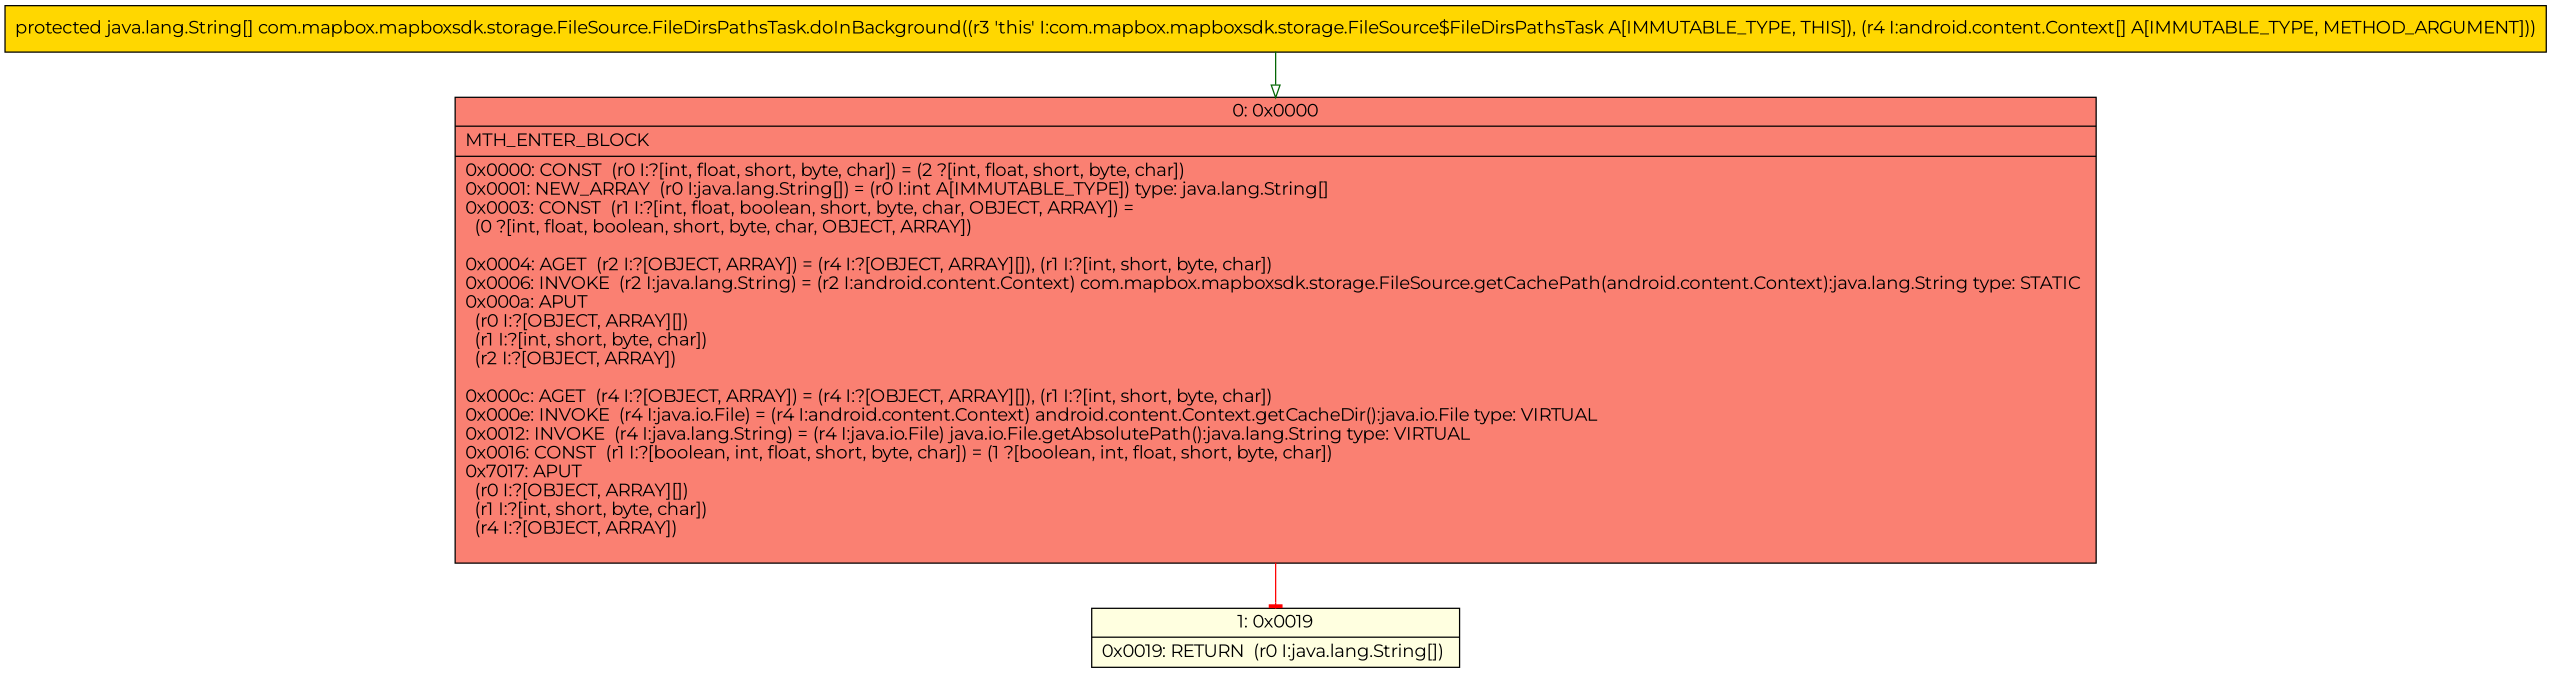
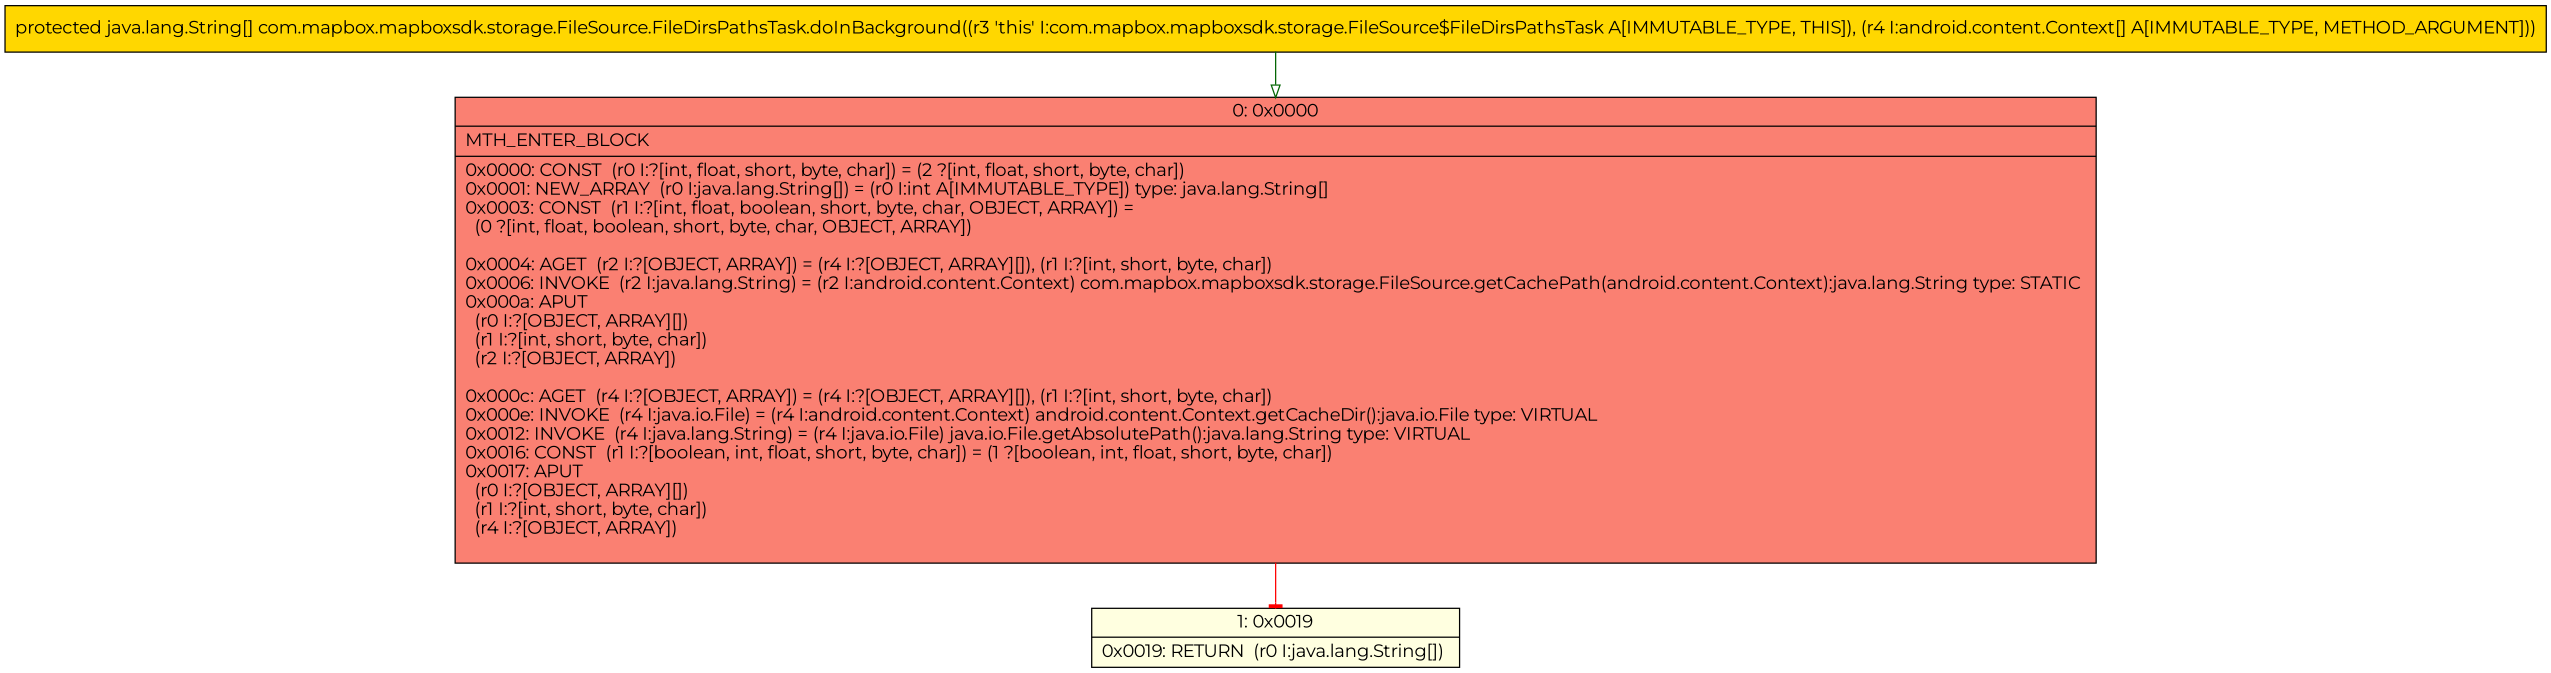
node "0: 0x0000": text "0x7017: APUT" -> "0x0017: APUT"
